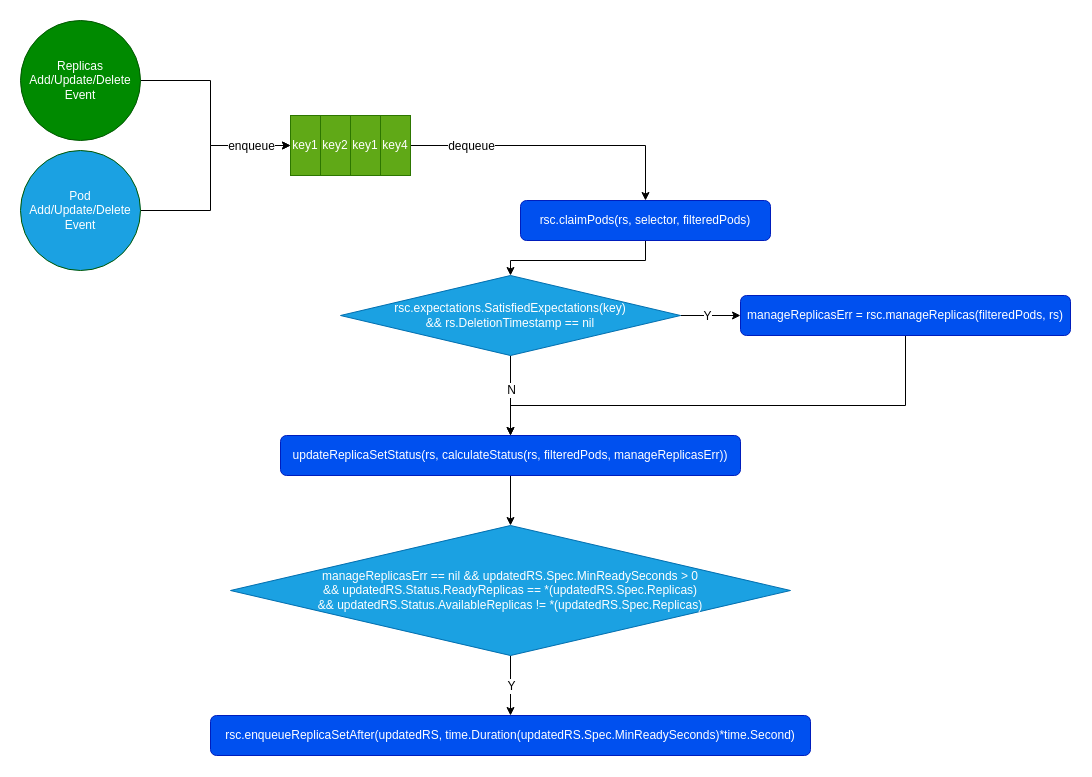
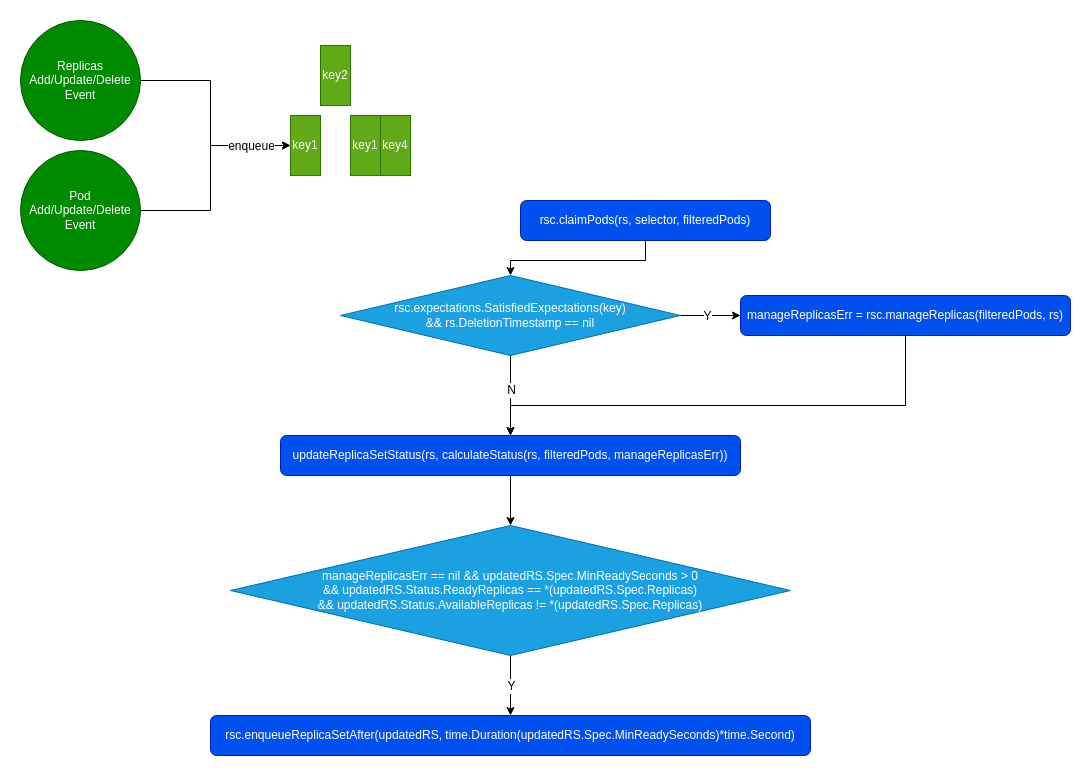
node "key2": moved (336, 146) -> (336, 76)
edge "key4" -> "rsc.claimPods(rs, selector, filteredPods)": removed, label "dequeue"
node "Pod Add/Update/Delete Event": fillcolor #1ba1e2 -> #008a00
